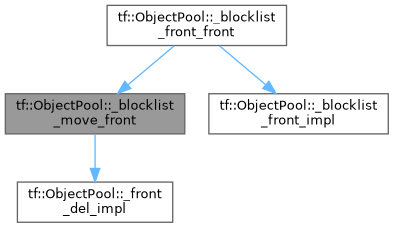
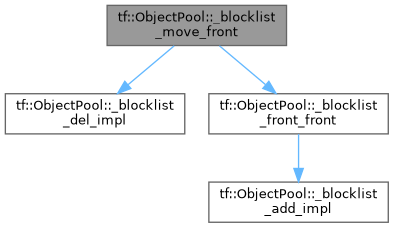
edge "tf::ObjectPool::_blocklist _front_front" -> "tf::ObjectPool::_blocklist _move_front": reversed
node "tf::ObjectPool::_blocklist _front_impl": label "tf::ObjectPool::_blocklist _front_impl" -> "tf::ObjectPool::_blocklist _add_impl"
node "tf::ObjectPool::_front _del_impl": label "tf::ObjectPool::_front _del_impl" -> "tf::ObjectPool::_blocklist _del_impl"
